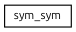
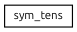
node "sym_sym": label "sym_sym" -> "sym_tens"
